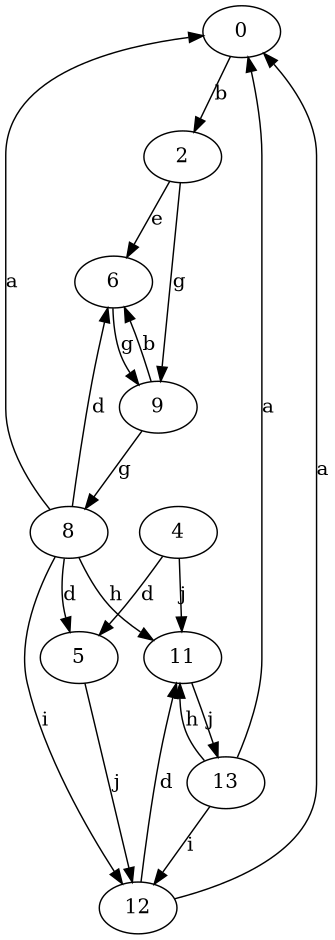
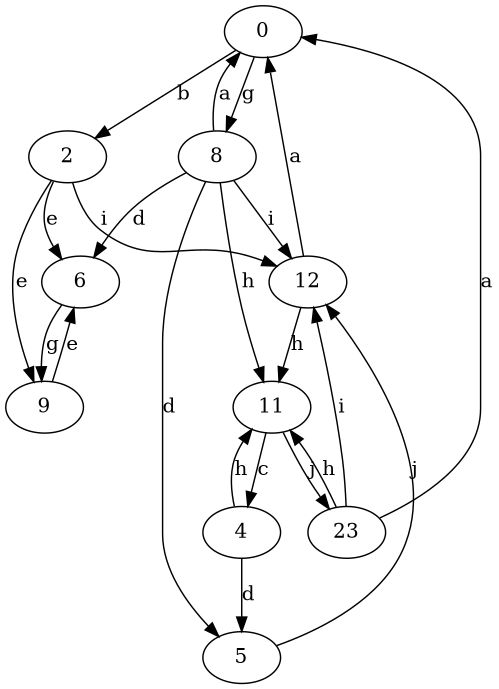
edge "2" -> "12": added, label "i"
edge "2" -> "9": label "g" -> "e"
edge "9" -> "6": label "b" -> "e"
edge "11" -> "4": added, label "c"
edge "9" -> "8": now "0" -> "8"
edge "4" -> "11": label "j" -> "h"
edge "12" -> "11": label "d" -> "h"
node "13": label "13" -> "23"
